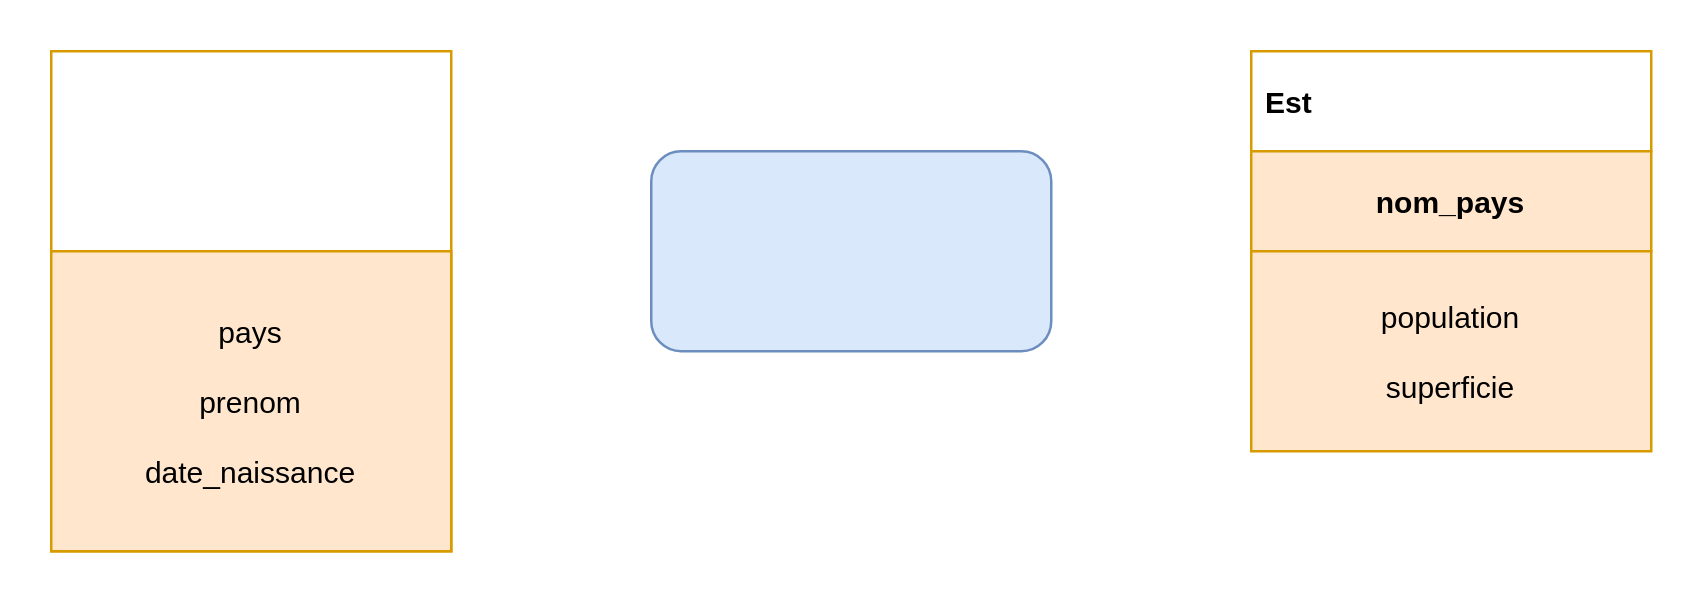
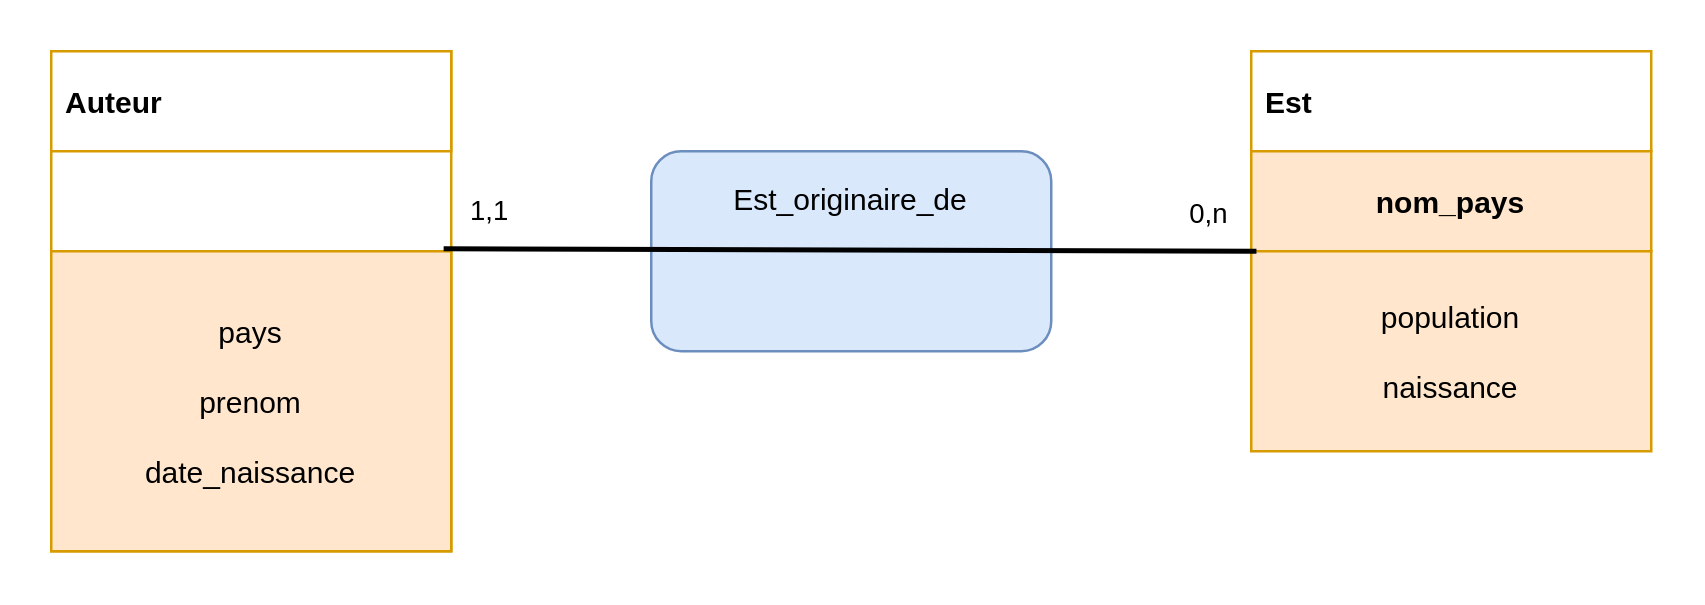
node "Auteur": added
node "Est_originaire_de": added
edge "nom_pays" -- "pays prenom date_naissance": added, labels "0,n", "1,1"
node "population superficie": label "population superficie" -> "population naissance"
